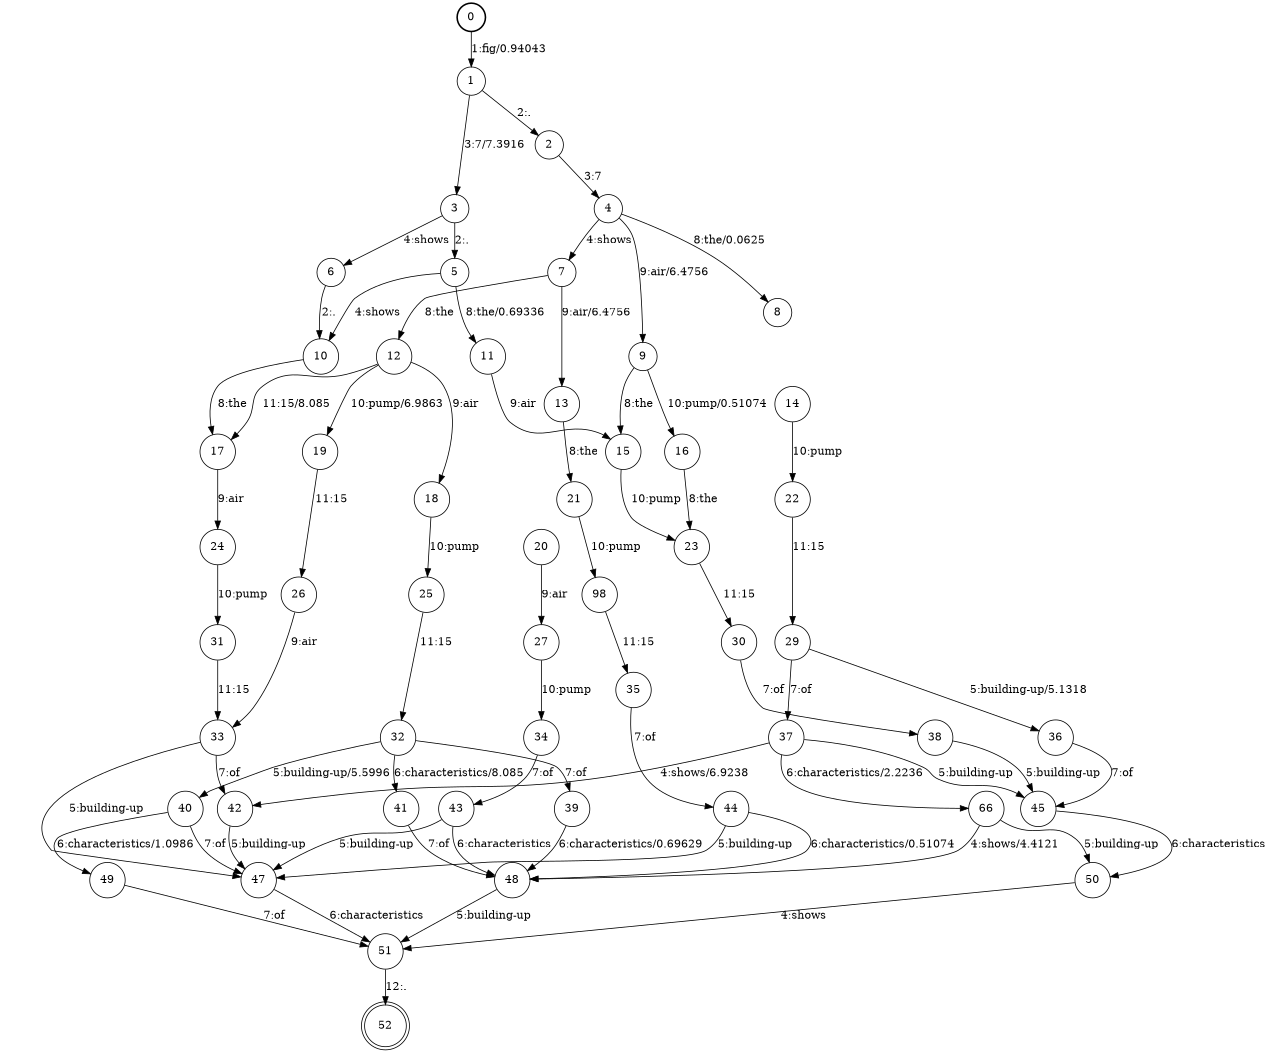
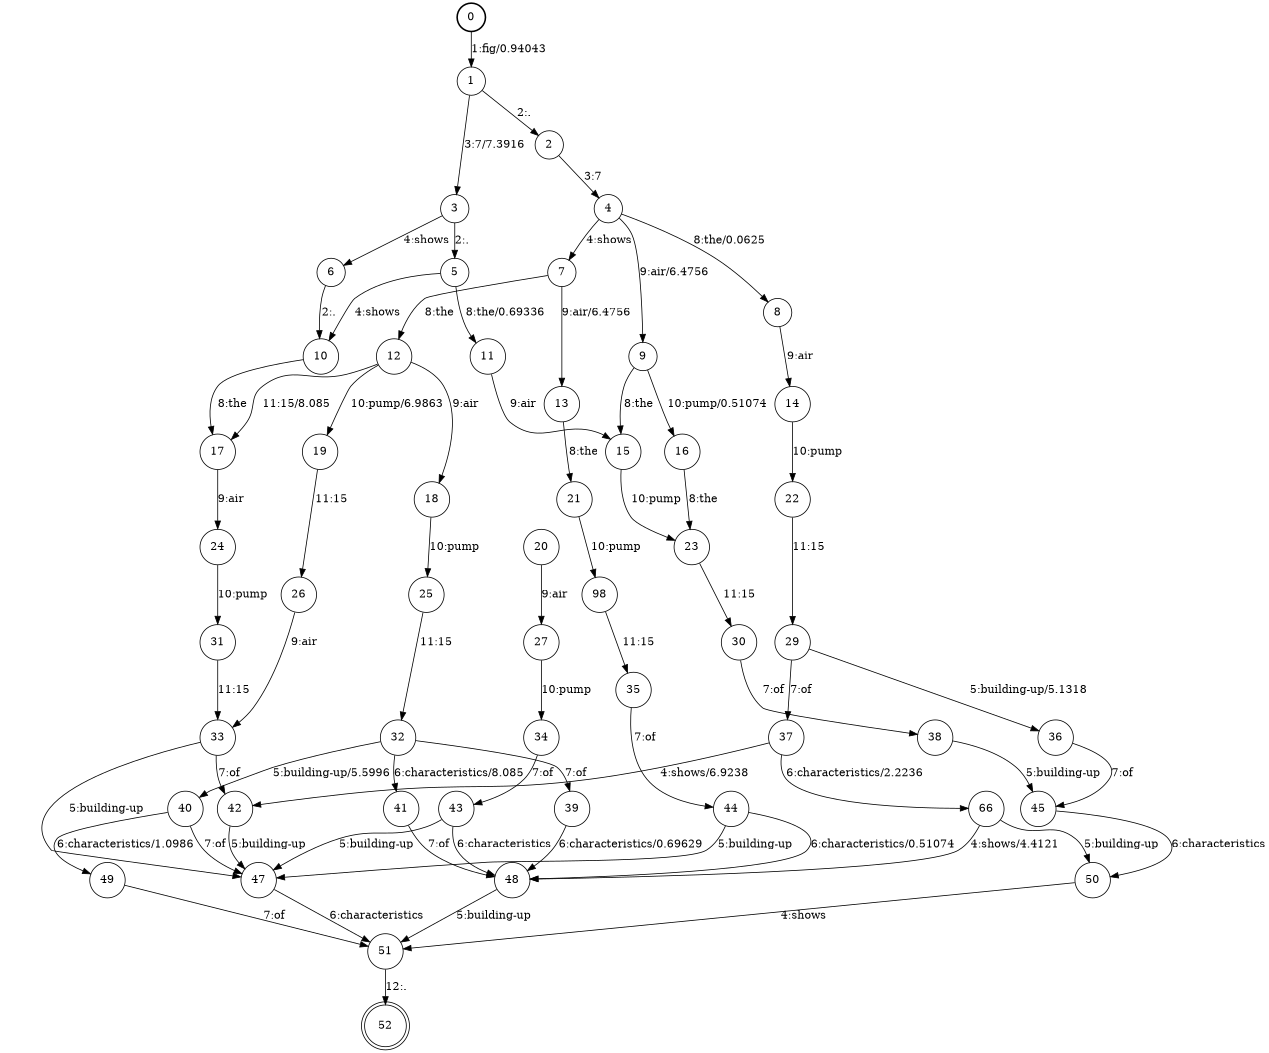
edge "8" -> "14": added, label "9:air"
edge "37" -> "45": removed, label "5:building-up"
